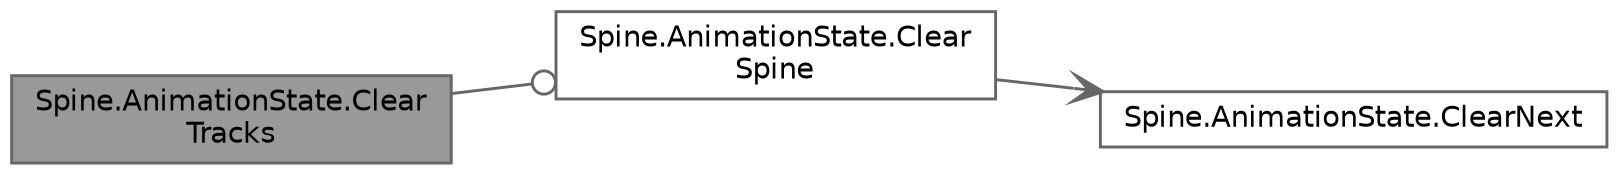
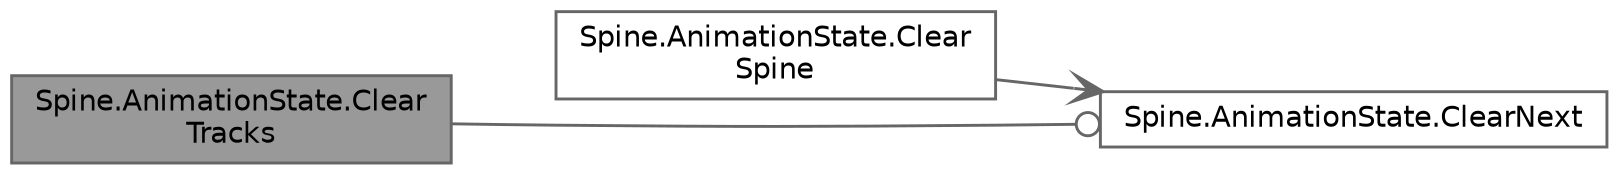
edge "Spine.AnimationState.Clear Tracks" -> "Spine.AnimationState.Clear Spine": now "Spine.AnimationState.Clear Tracks" -> "Spine.AnimationState.ClearNext"
